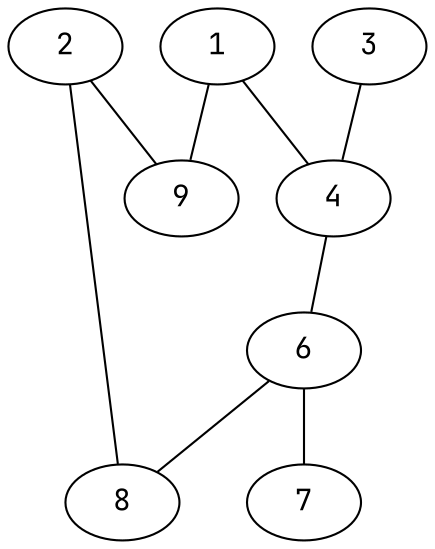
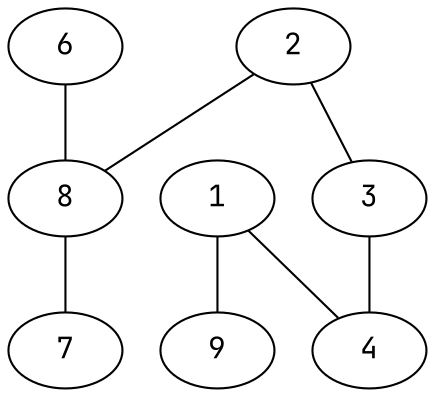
edge "2" -- "9": now "2" -- "3"
edge "4" -- "6": removed
edge "6" -- "7": now "8" -- "7"
